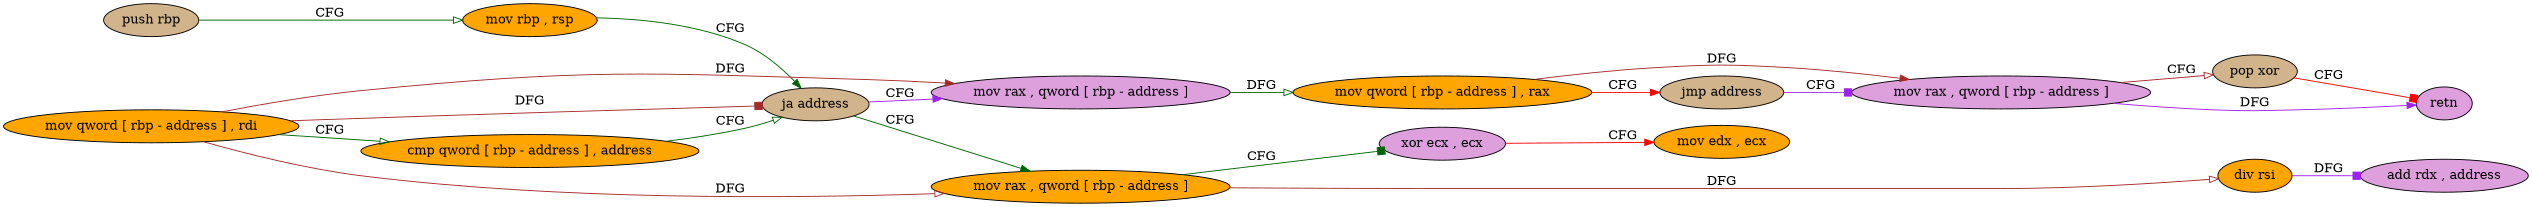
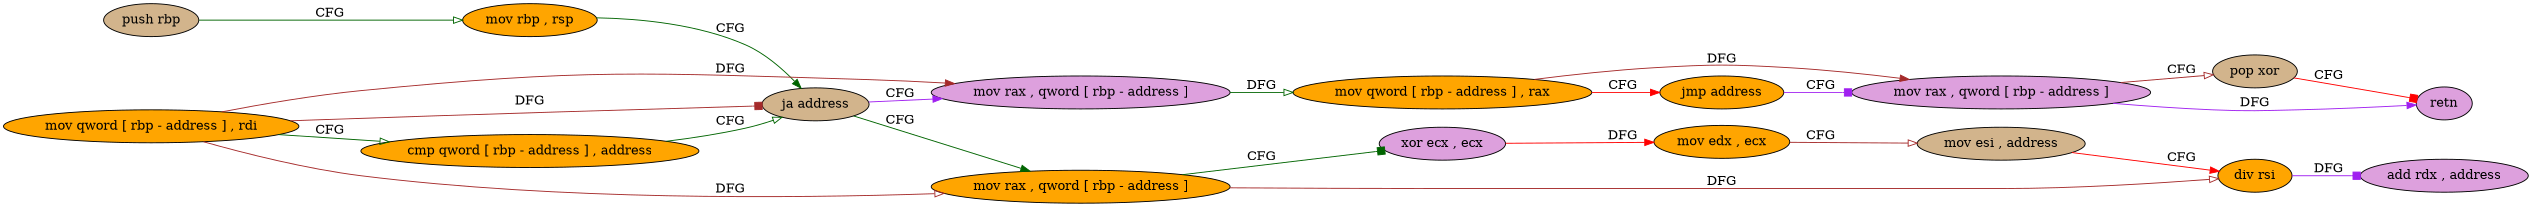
node "jmp address": fillcolor tan -> orange
edge "xor ecx , ecx" -> "mov edx , ecx": label "CFG" -> "DFG"
node "mov esi , address": added
